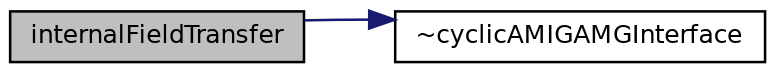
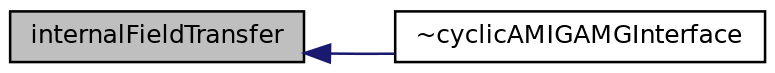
edge "internalFieldTransfer" -> "~cyclicAMIGAMGInterface": reversed
